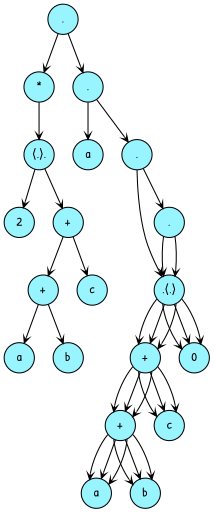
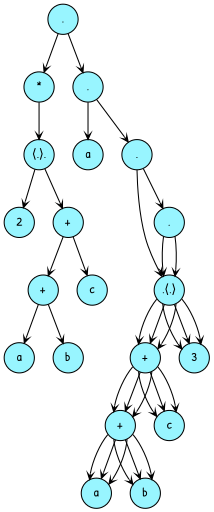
node "0": label "0" -> "3"
